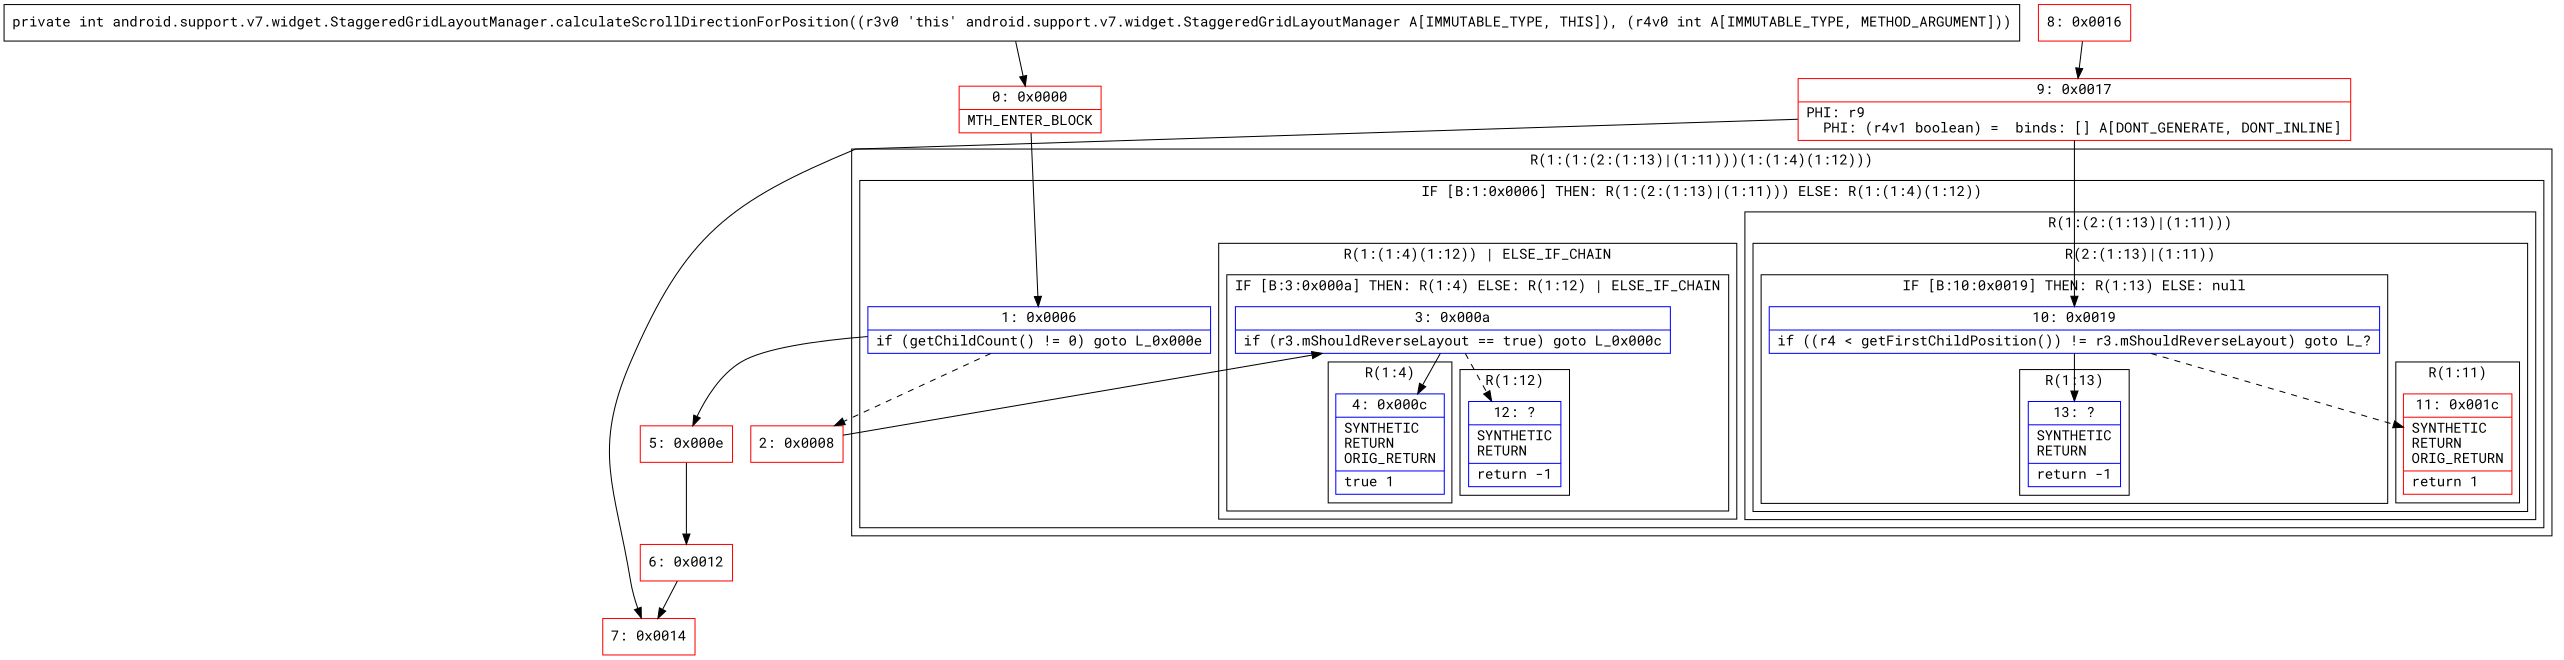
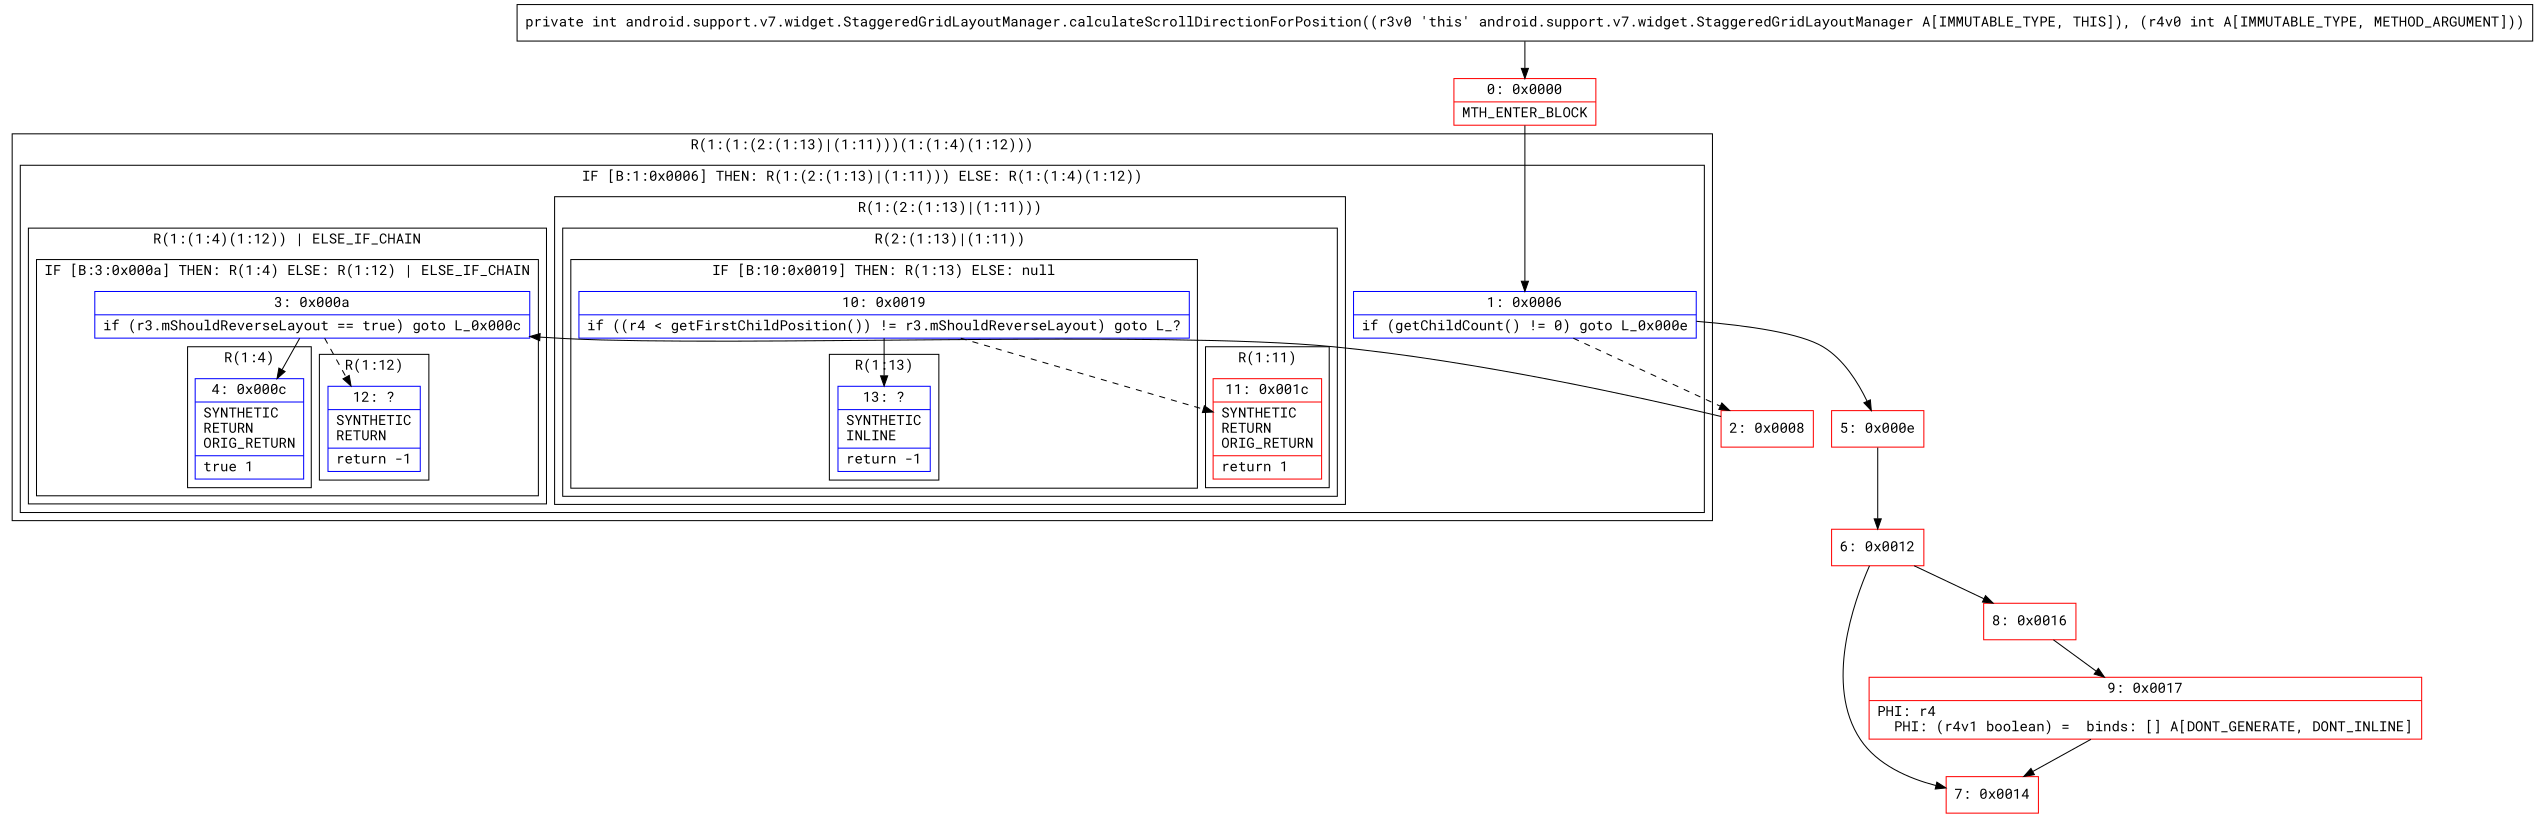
node "9: 0x0017": text "PHI: r9" -> "PHI: r4"
edge "9: 0x0017" -> "10: 0x0019": removed
node "13: ?": text "RETURN" -> "INLINE"
edge "6: 0x0012" -> "8: 0x0016": added
